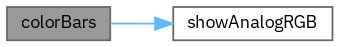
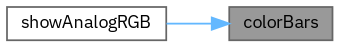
edge "colorBars" -> "showAnalogRGB": reversed
